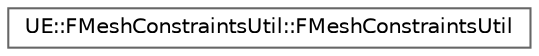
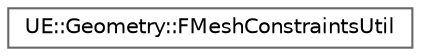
node "UE::FMeshConstraintsUtil::FMeshConstraintsUtil": label "UE::FMeshConstraintsUtil::FMeshConstraintsUtil" -> "UE::Geometry::FMeshConstraintsUtil"
